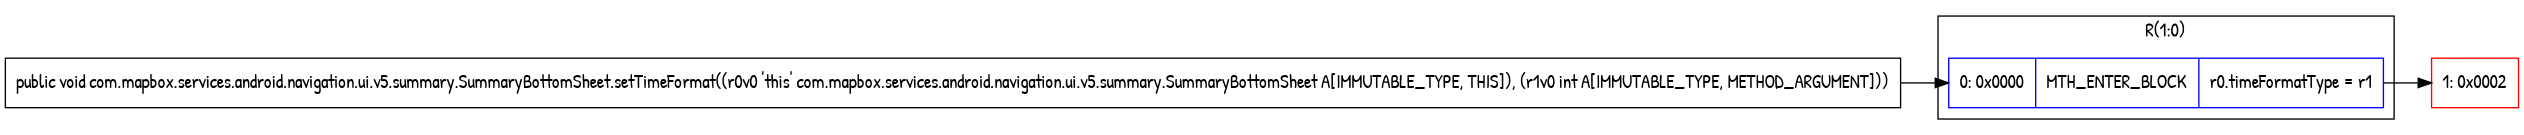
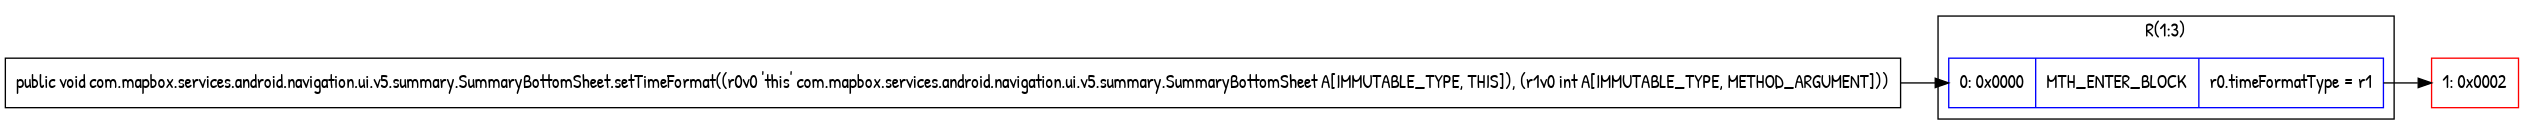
cluster "R(1:0)": label "R(1:0)" -> "R(1:3)"
